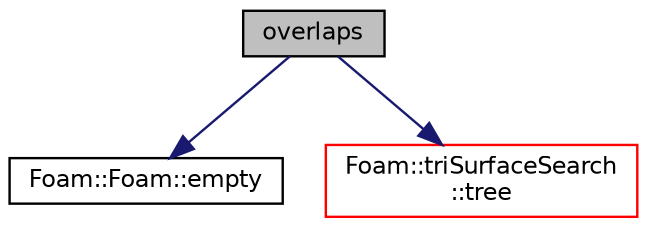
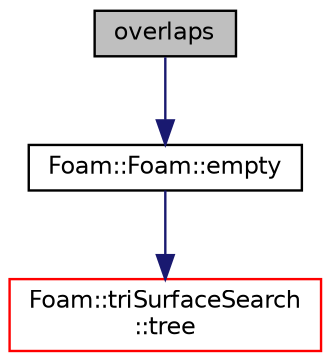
edge "overlaps" -> "Foam::triSurfaceSearch ::tree": now "Foam::Foam::empty" -> "Foam::triSurfaceSearch ::tree"
